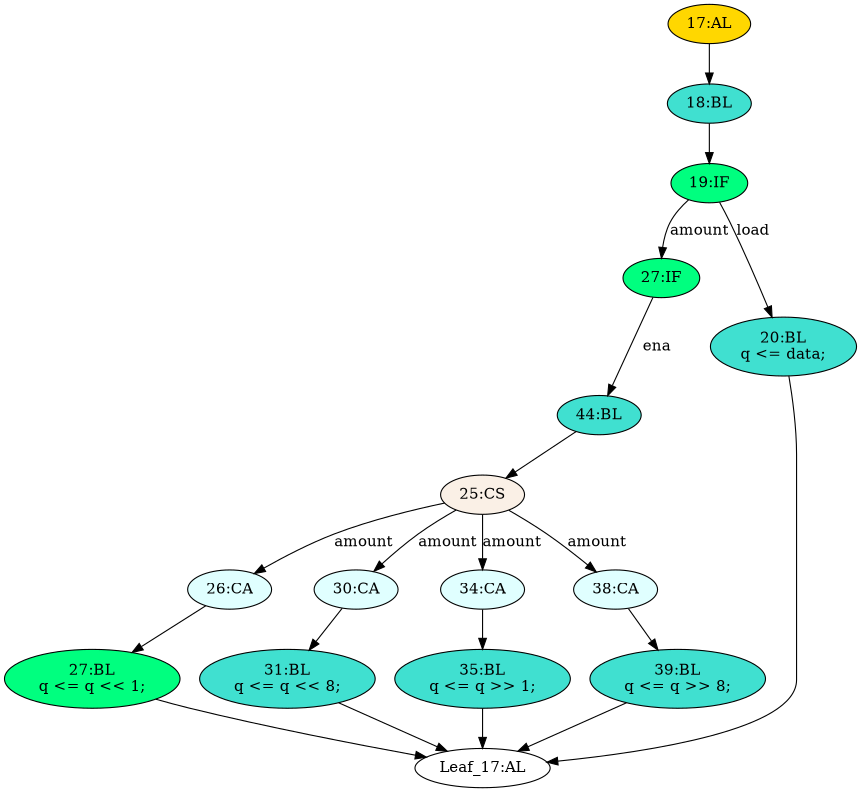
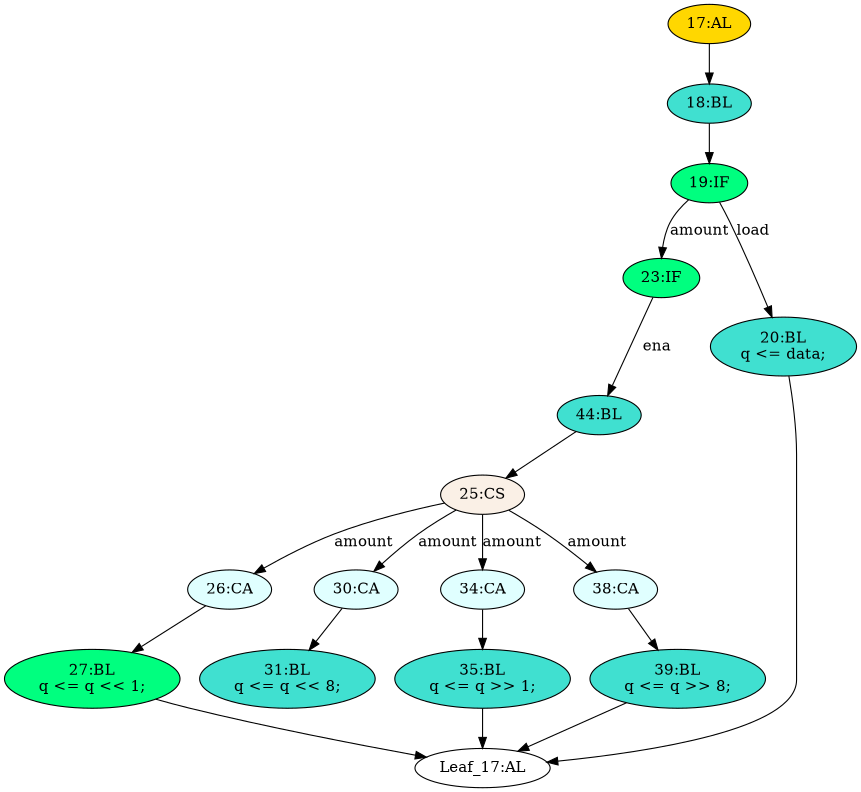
node "27:IF": label "27:IF" -> "23:IF"
edge "31:BL q <= q << 8;" -> "Leaf_17:AL": removed
